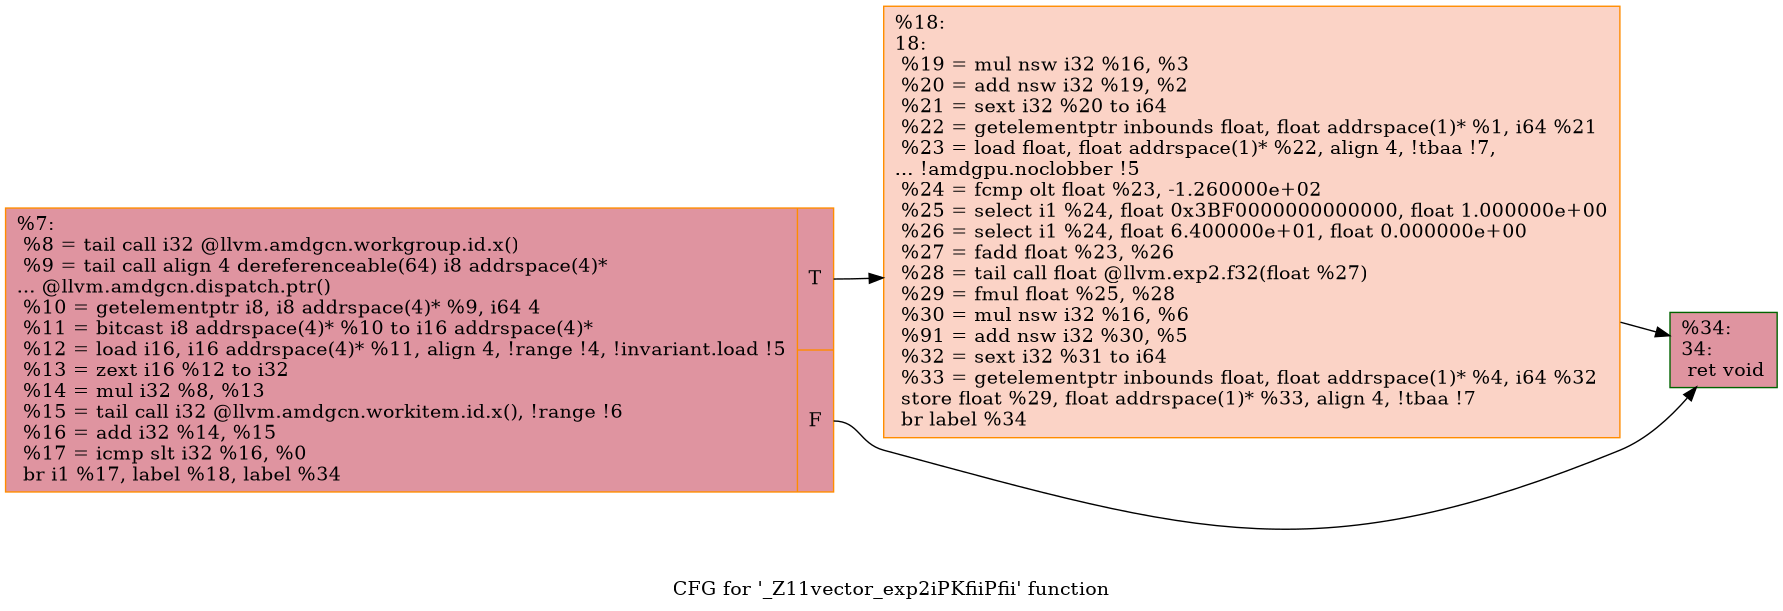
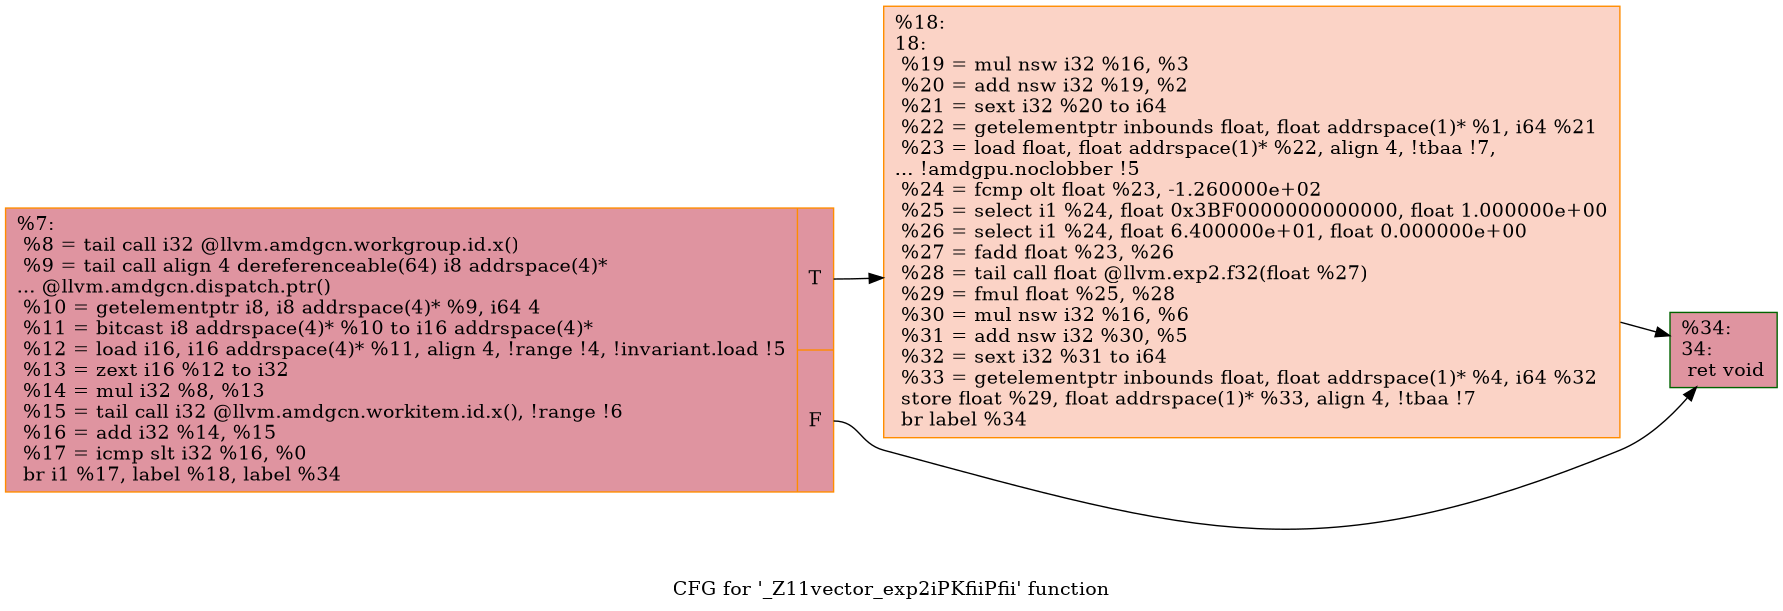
node "%18:": text "%91 = add nsw i32 %30, %5" -> "%31 = add nsw i32 %30, %5"
